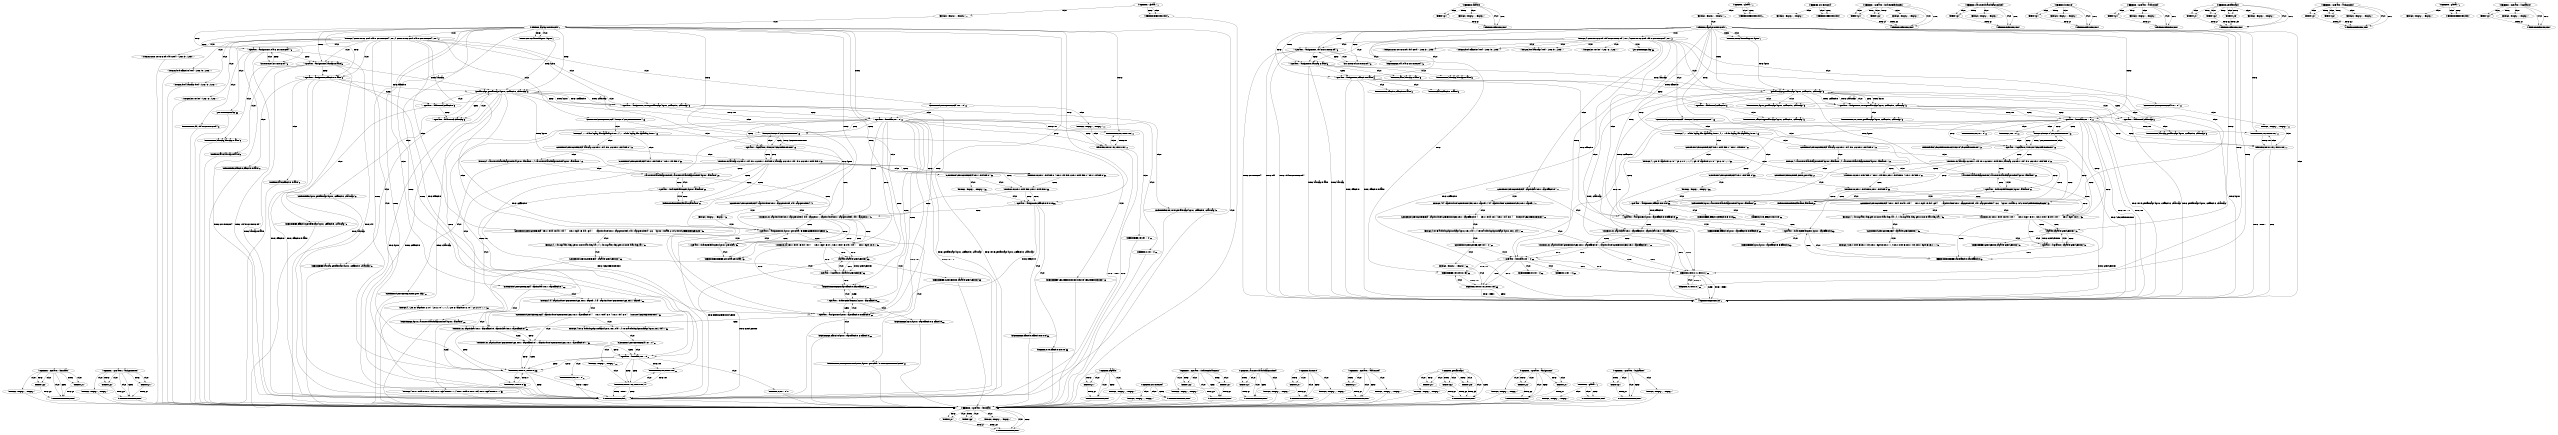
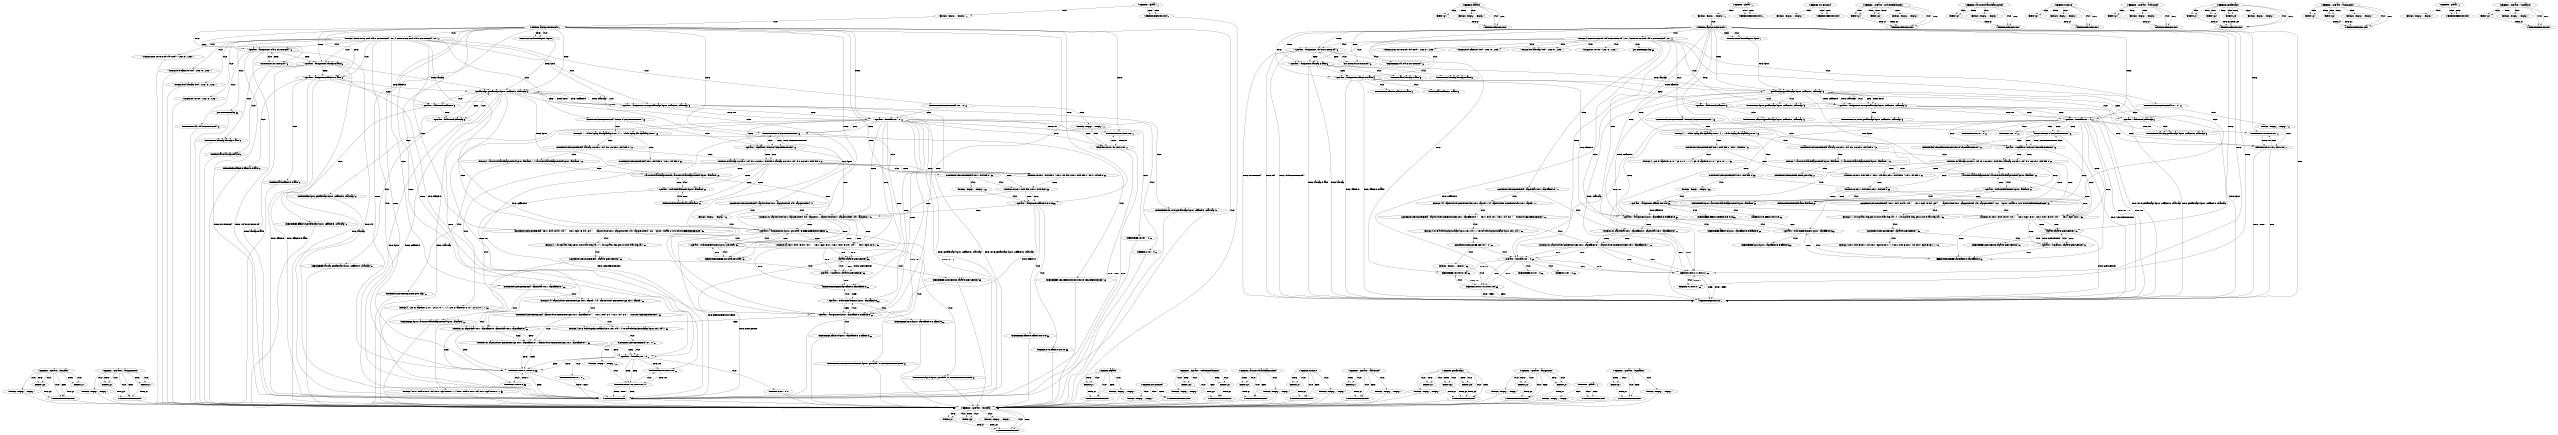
edge "(FIELD_IDENTIFIER,per_clear,per_clear)" -> "(<operator>.indirectFieldAccess,bprm->per_clear)": added, label "CFG:"
node "(IDENTIFIER,bprm,bprm->per_clear |= PER_CLEAR_ON_SETID)": added
